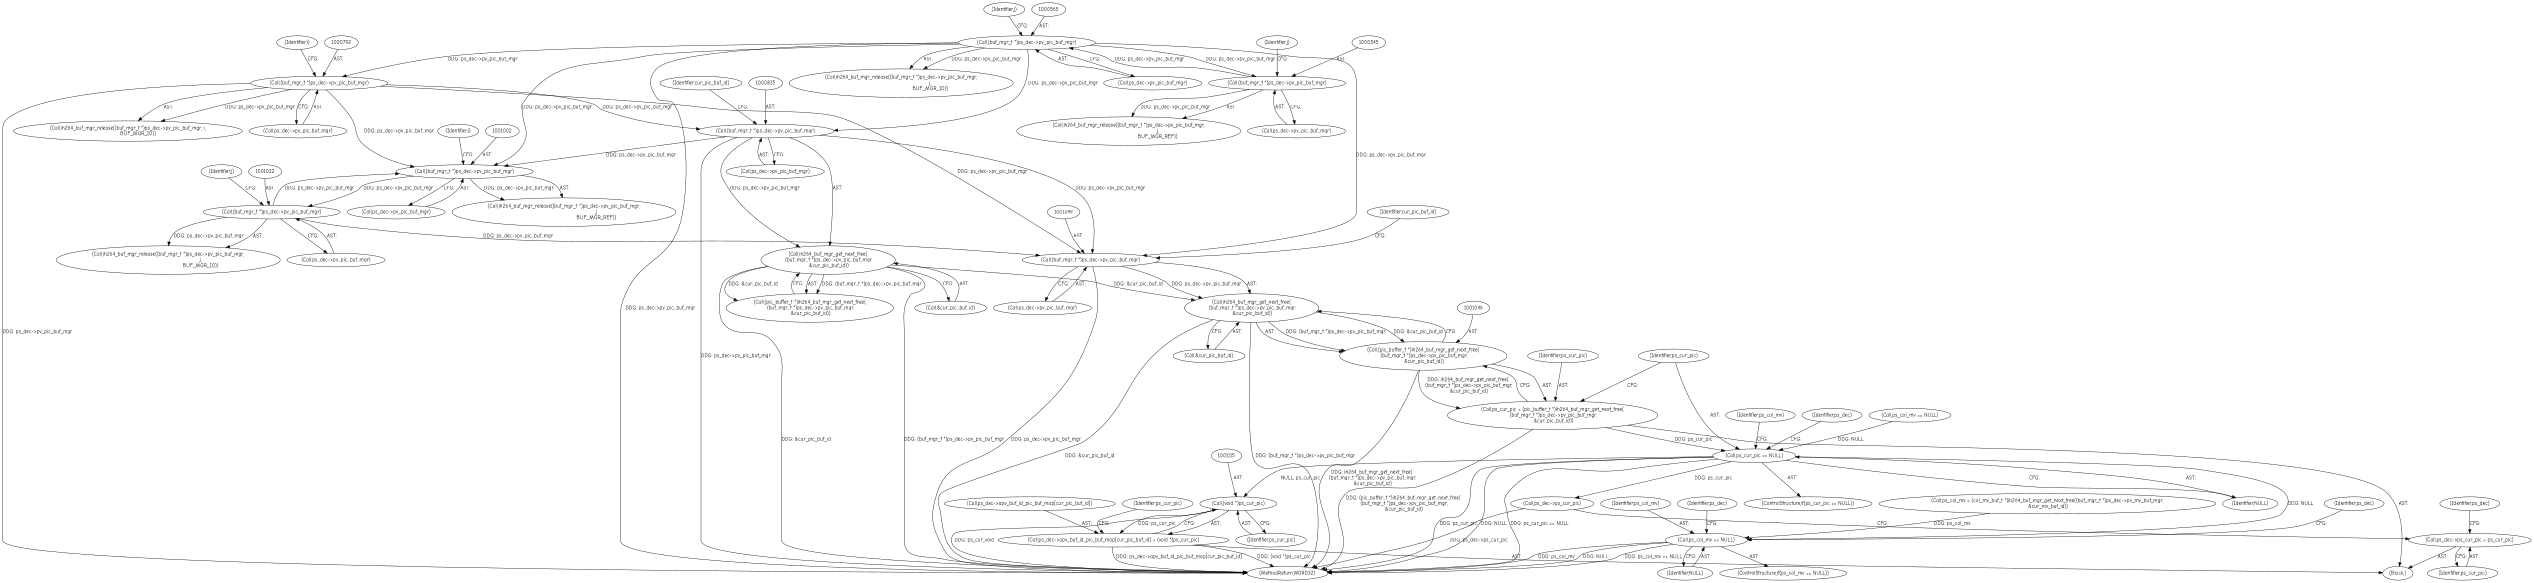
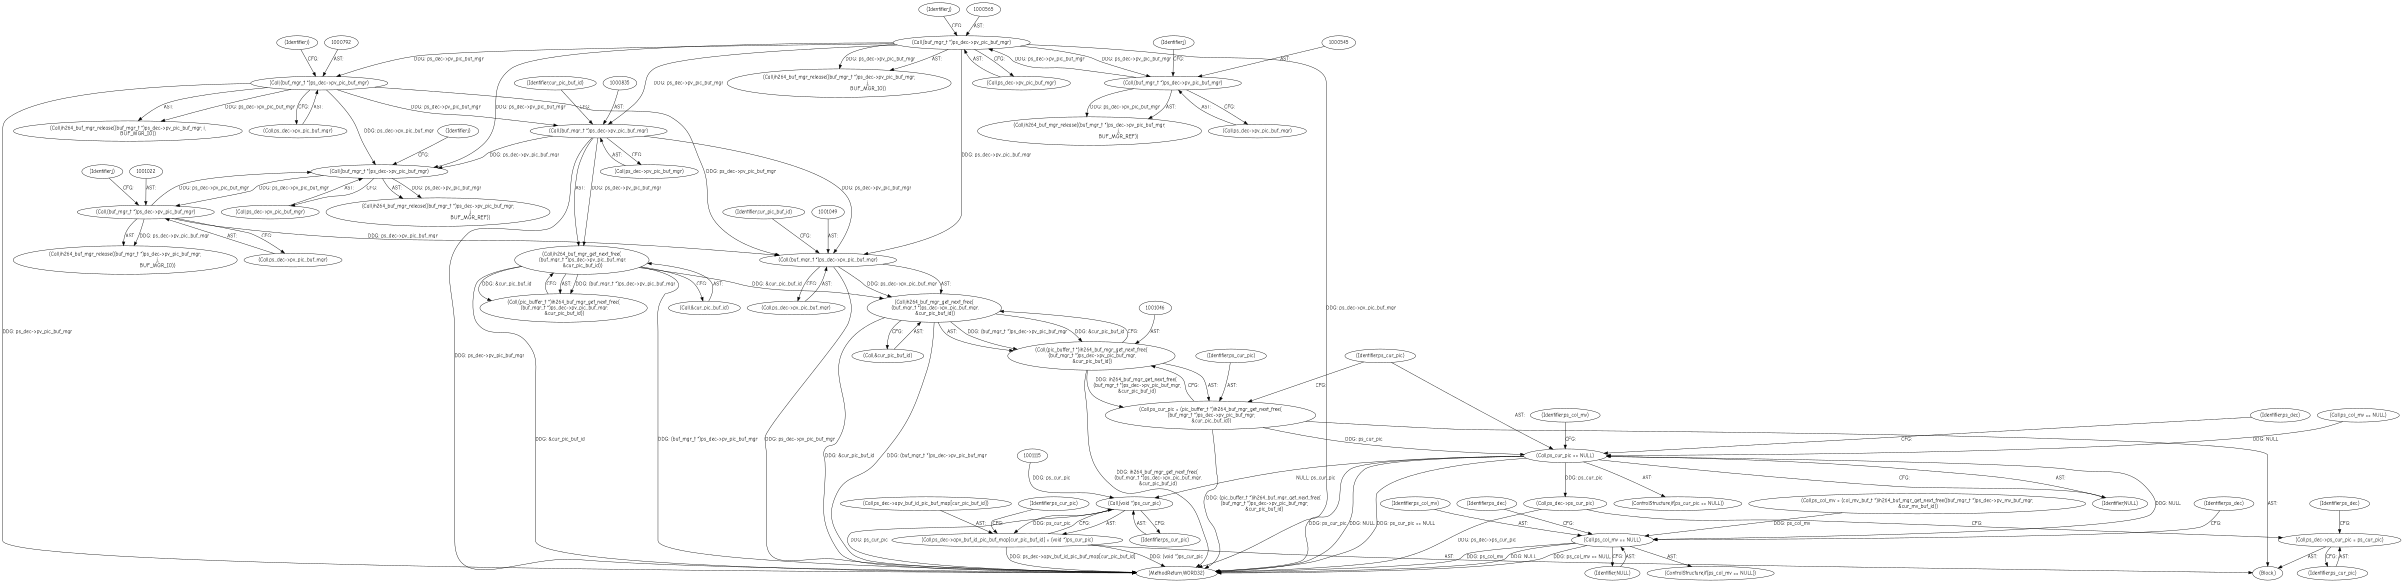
node "1001002": removed
edge "1001115" -> "(Call,(void *)ps_cur_pic)": label "AST: " -> "DDG: ps_cur_pic"
edge "(Call,(void *)ps_cur_pic)" -> "(MethodReturn,WORD32)": label "DDG: ps_cur_void" -> "DDG: ps_cur_pic"
